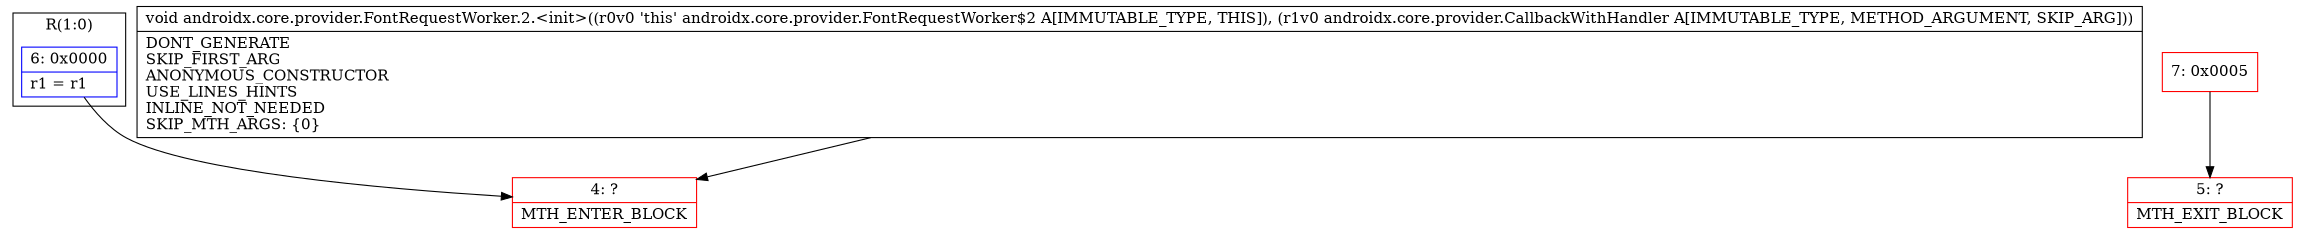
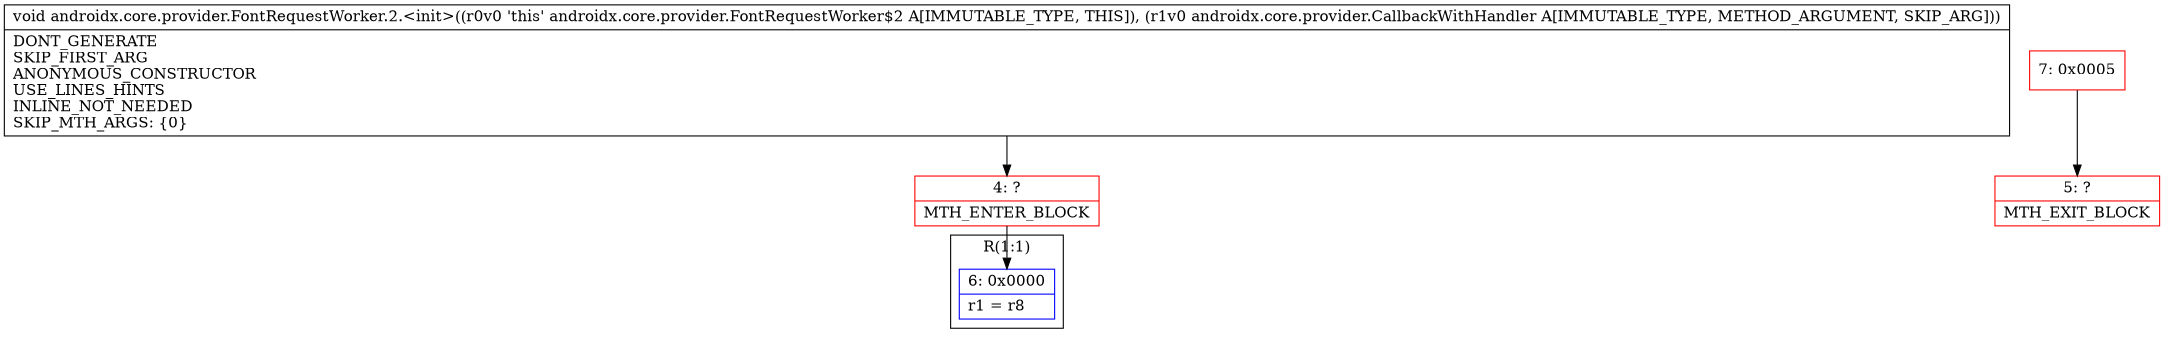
cluster "R(1:0)": label "R(1:0)" -> "R(1:1)"
node "6: 0x0000": text "r1 = r1" -> "r1 = r8"
edge "6: 0x0000" -> "4: ?": reversed
